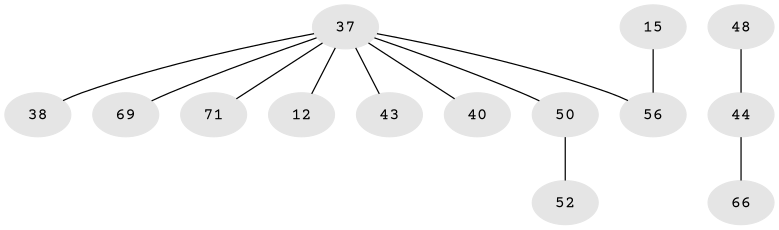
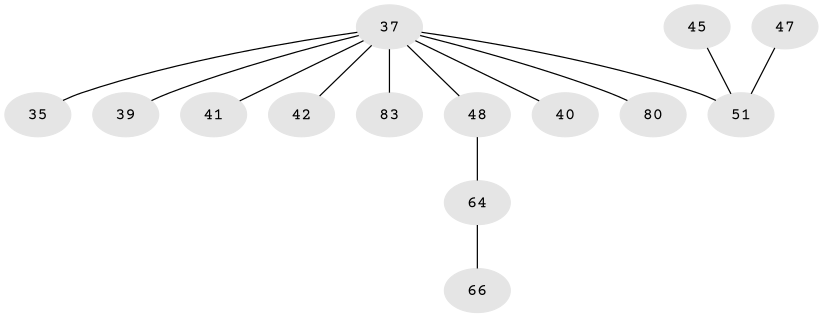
node "15": label "15" -> "45"
node "47": added
edge "37" -- "48": added
node "38": label "38" -> "35"
node "69": label "69" -> "39"
node "71": label "71" -> "41"
node "12": label "12" -> "42"
node "43": label "43" -> "83"
node "50": label "50" -> "80"
node "56": label "56" -> "51"
node "44": label "44" -> "64"
node "52": removed
